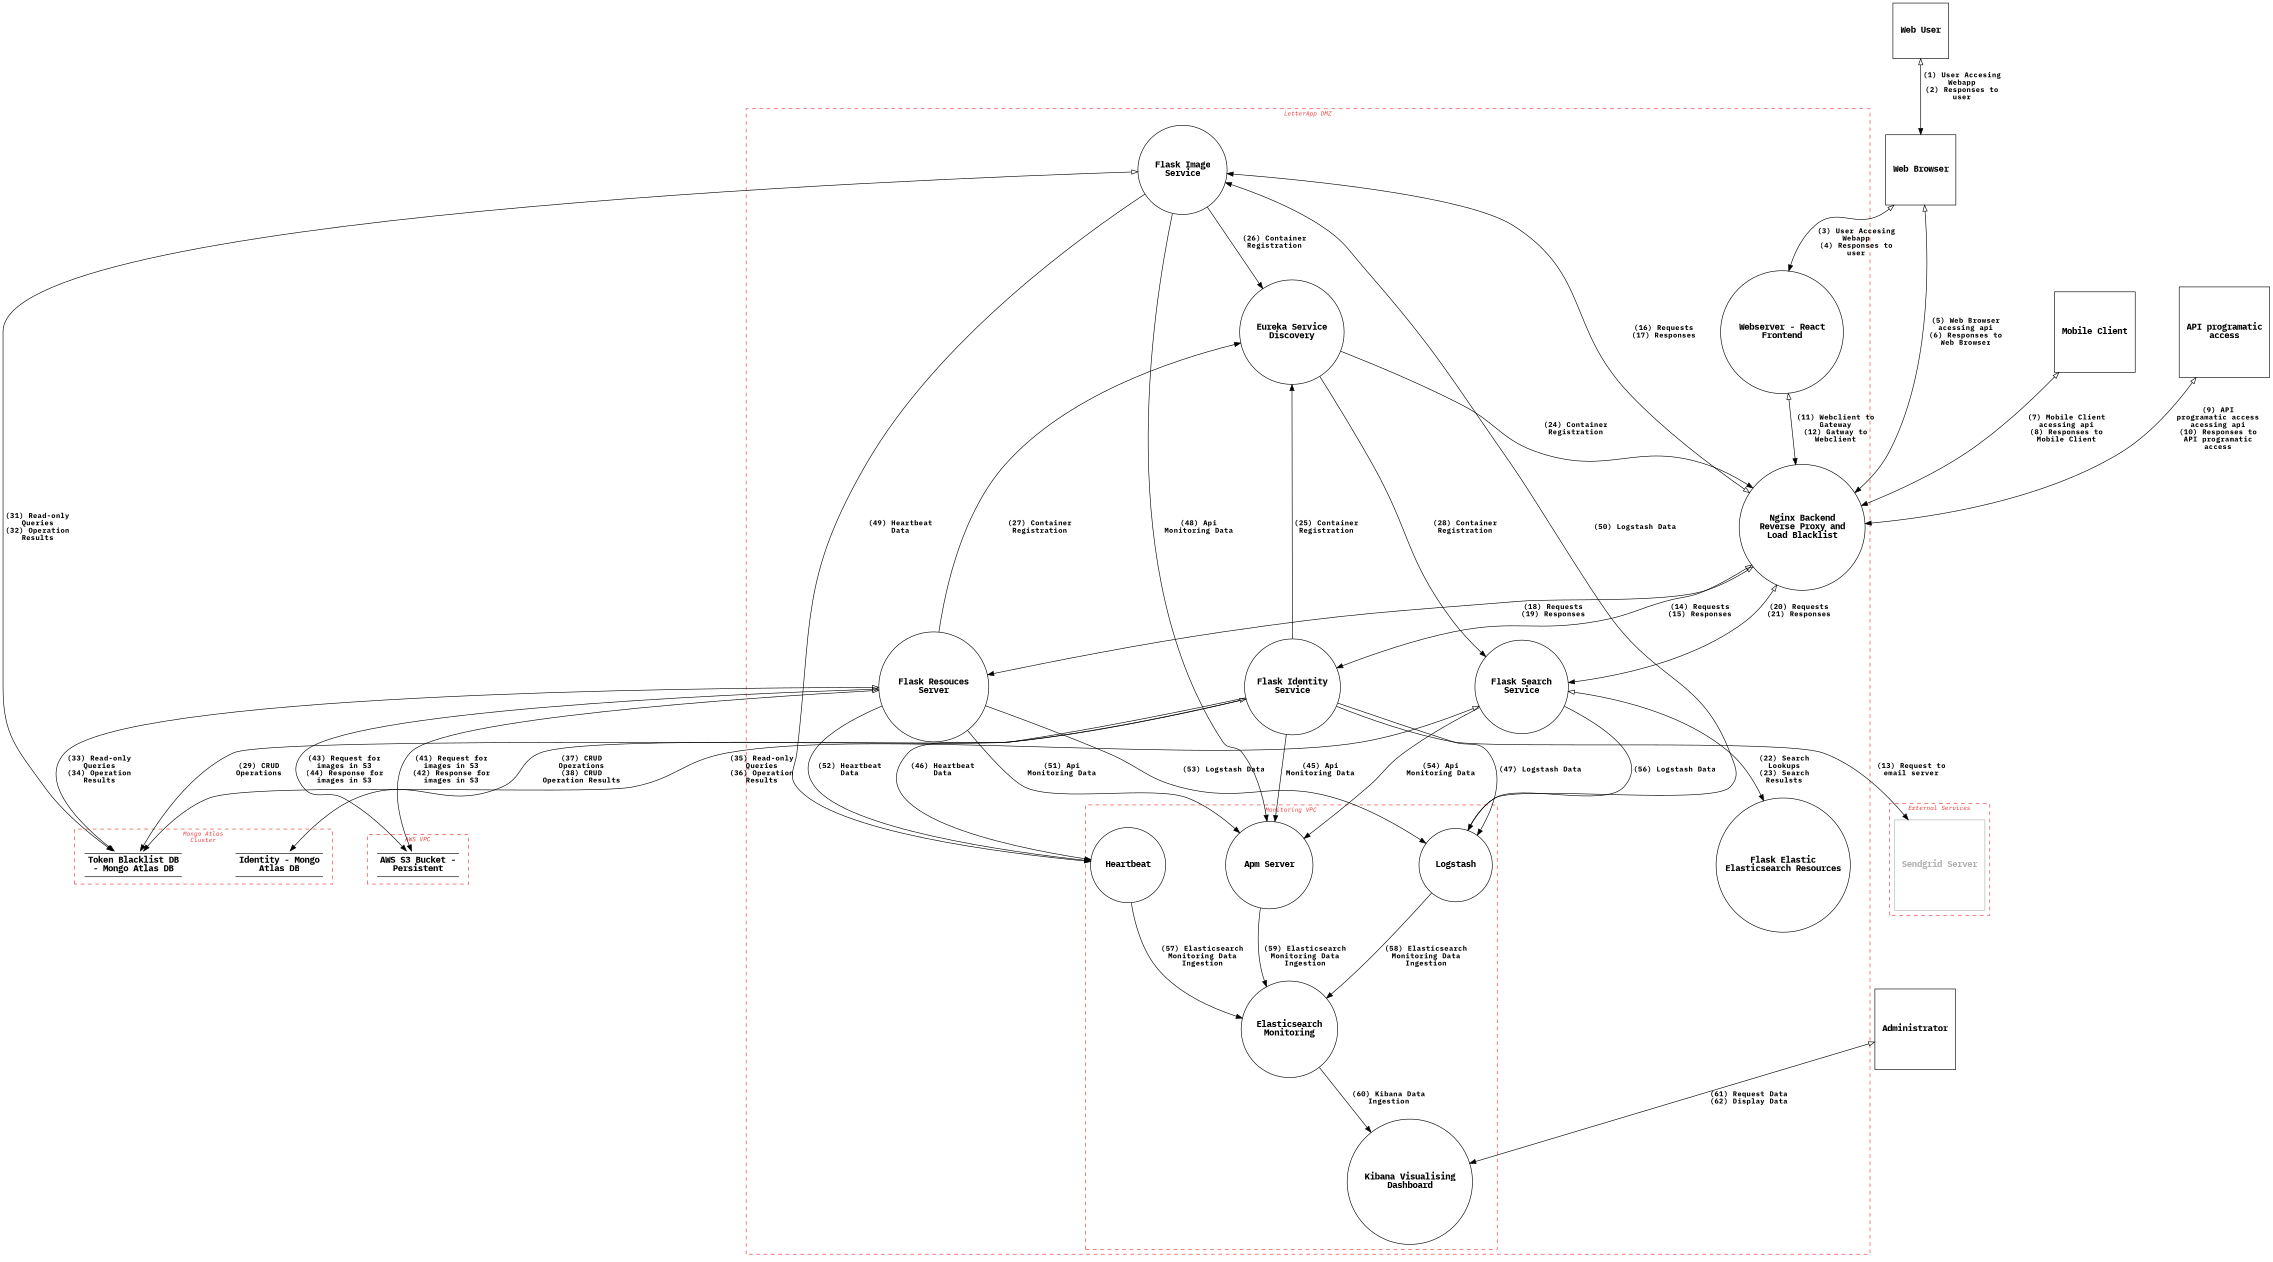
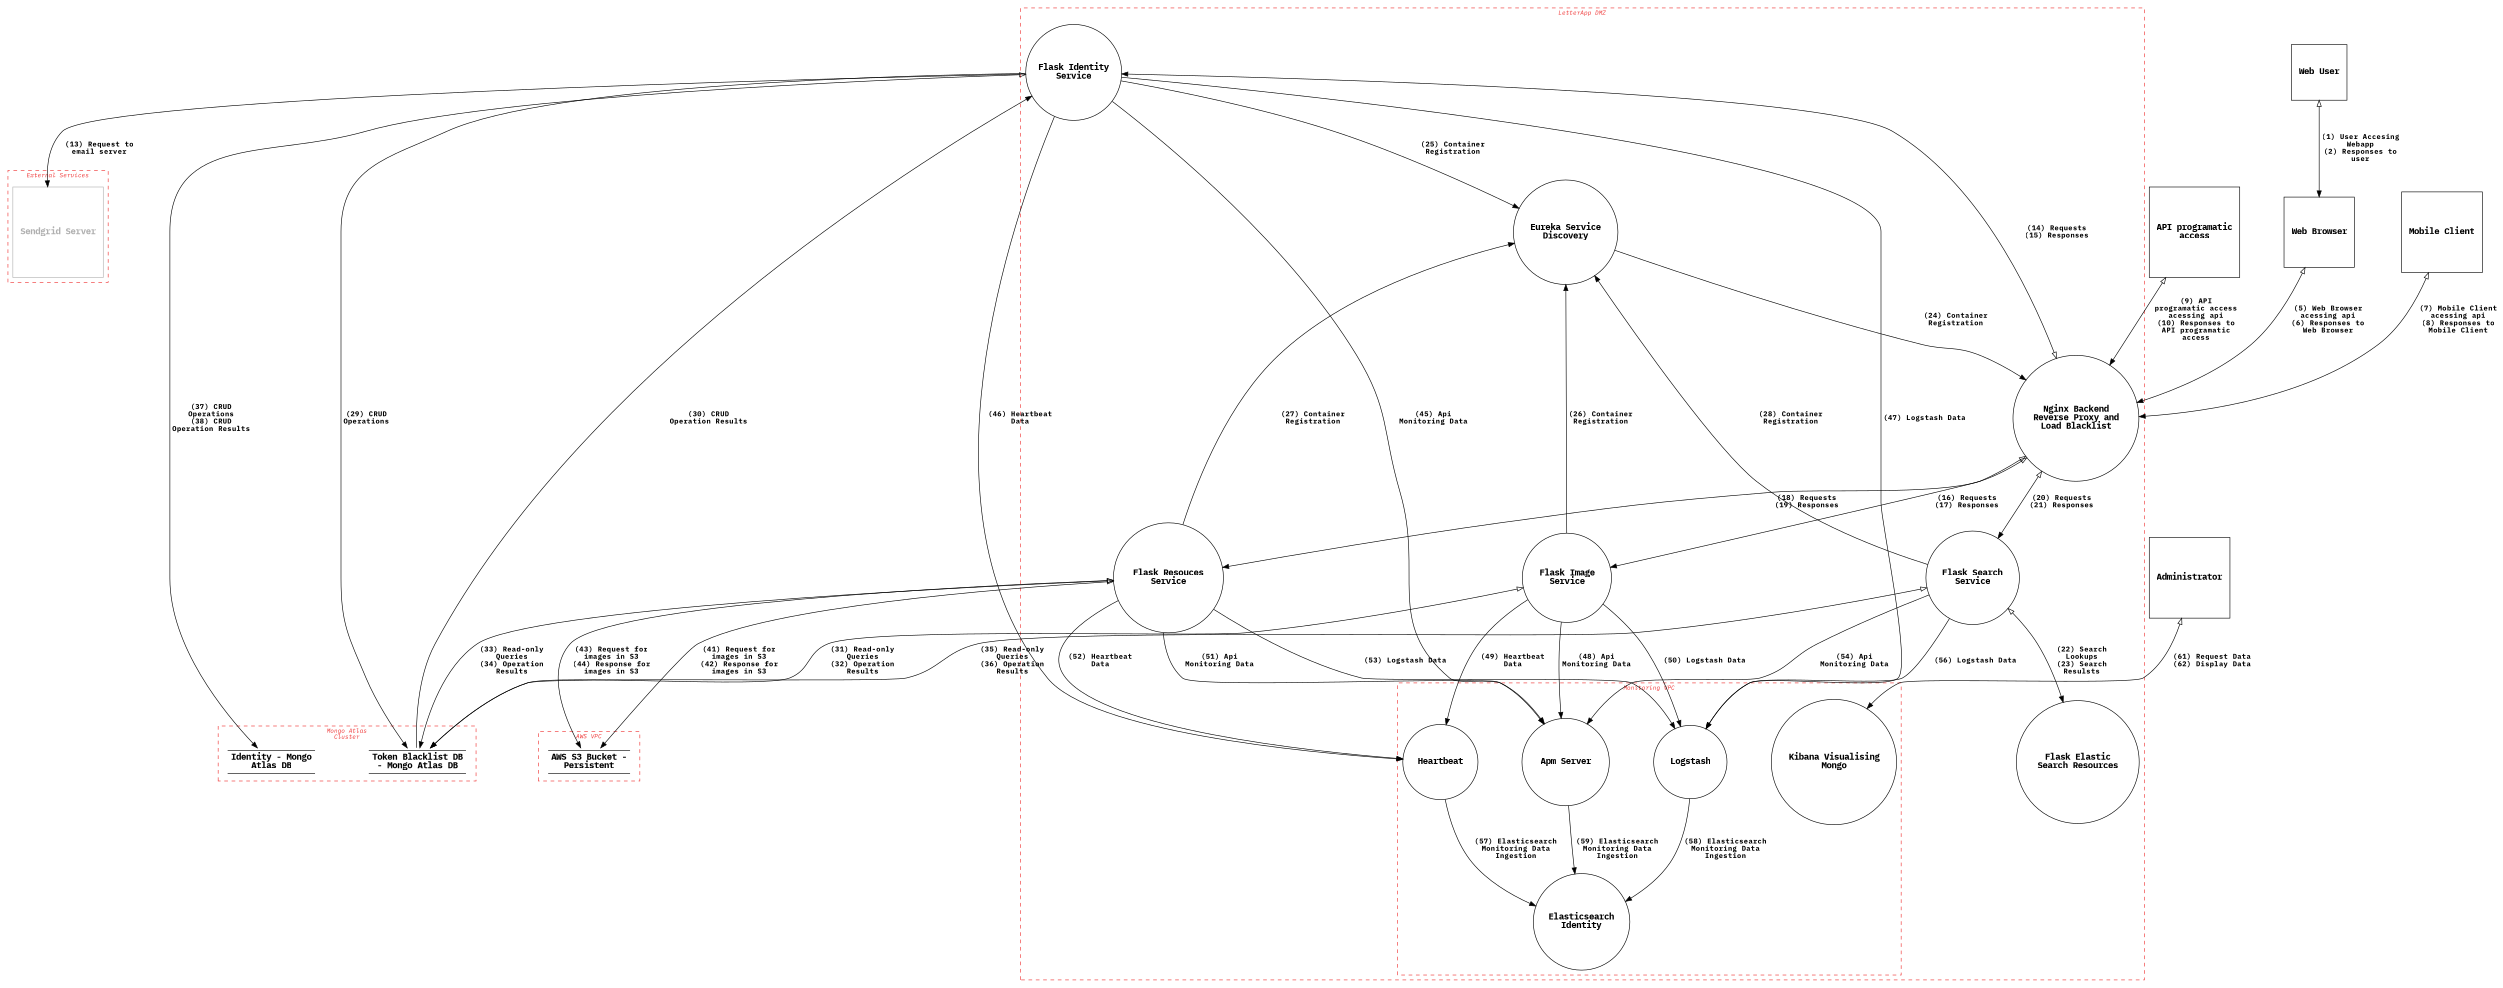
node "Webserver - React": removed
edge "Token Blacklist DB" -> "Flask Identity": added, label "(30) CRUD Operation Results"
edge "Eureka Service" -> "Flask Search": reversed
edge "Logstash" -> "Flask Image": reversed
node "Flask Resouces": text "Server" -> "Service"
node "Flask Elastic": text "Elasticsearch Resources" -> "Search Resources"
node "Elasticsearch": text "Monitoring" -> "Identity"
edge "Elasticsearch" -> "Kibana Visualising": removed, label "(60) Kibana Data Ingestion"
node "Kibana Visualising": text "Dashboard" -> "Mongo"
